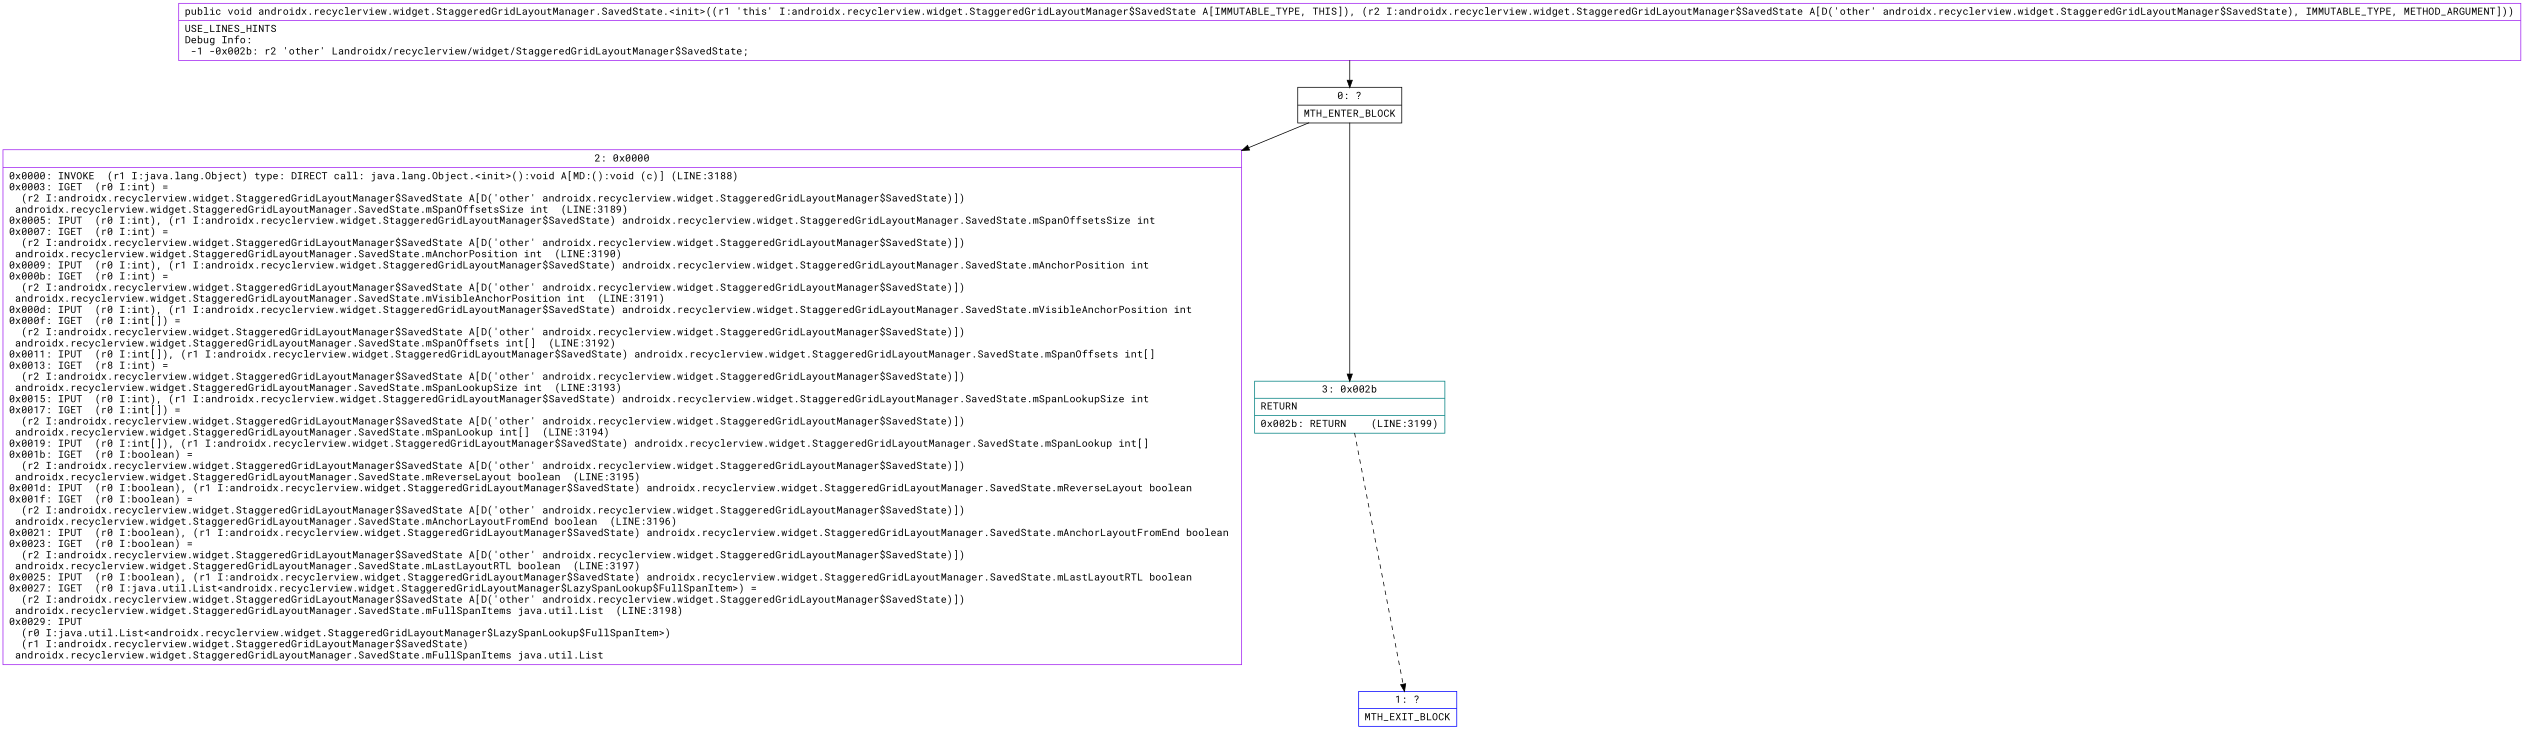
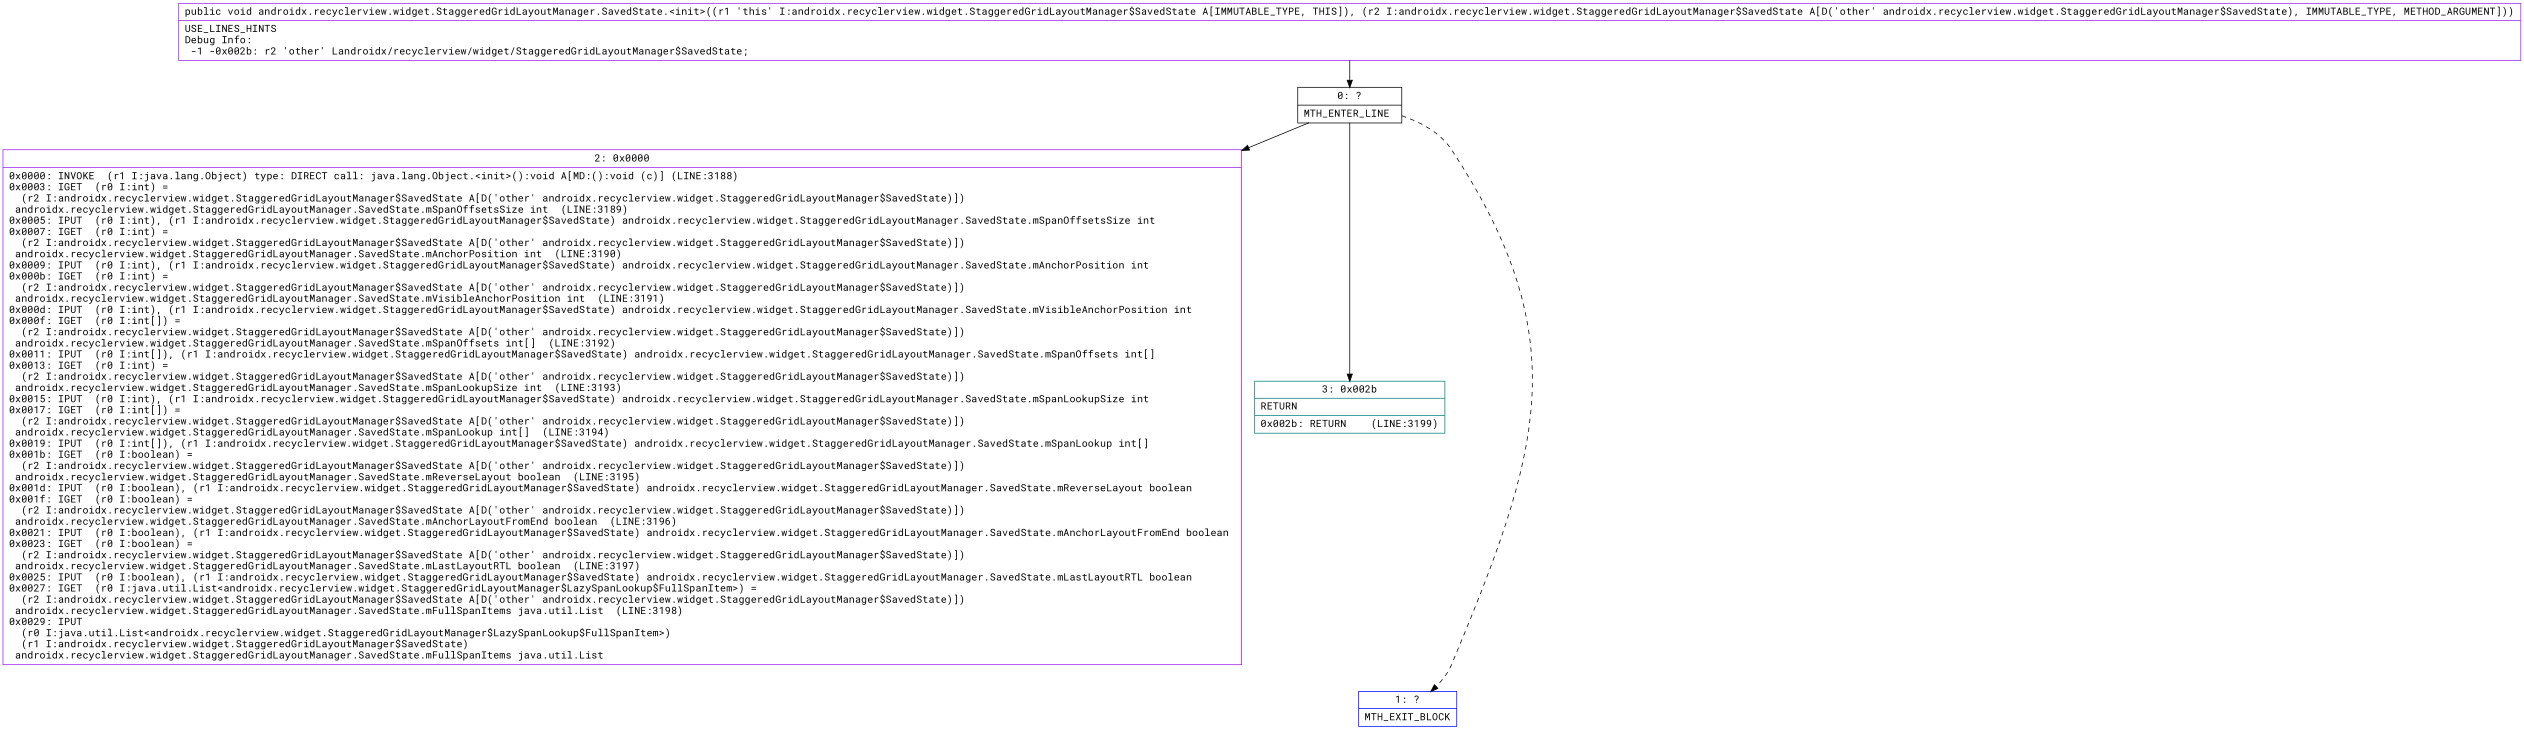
node "0: ?": text "MTH_ENTER_BLOCK" -> "MTH_ENTER_LINE"
node "2: 0x0000": text "0x0013: IGET  (r8 I:int) =" -> "0x0013: IGET  (r0 I:int) ="
edge "3: 0x002b" -> "1: ?": now "0: ?" -> "1: ?"
